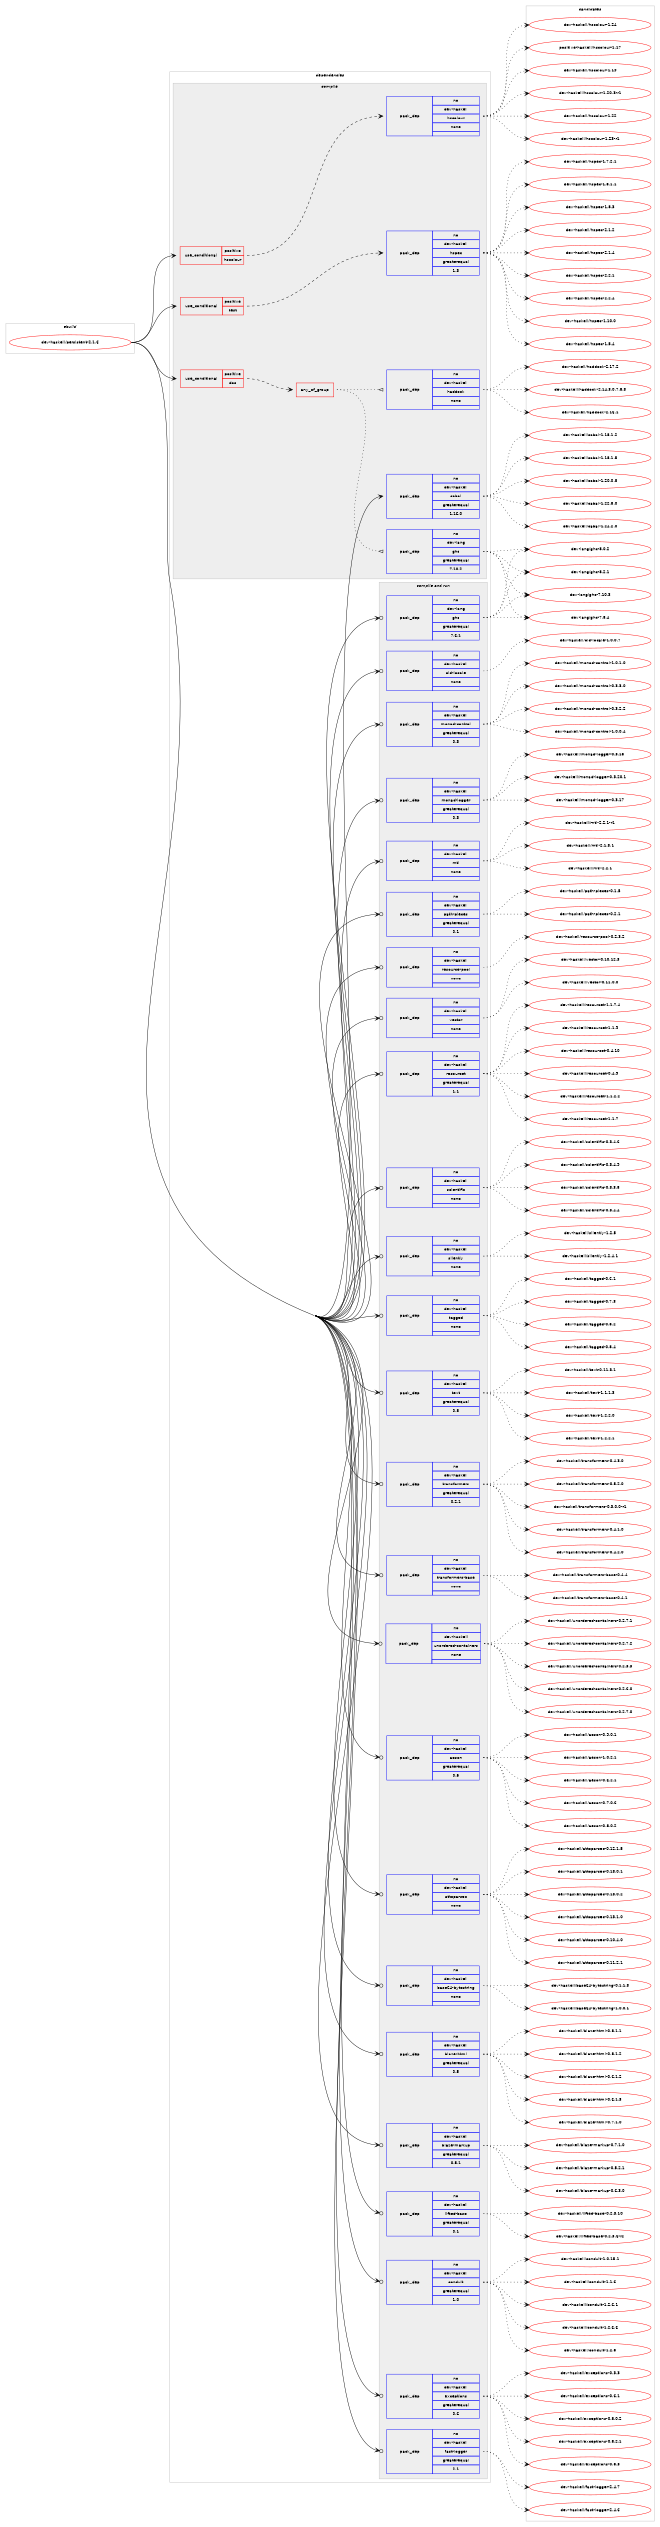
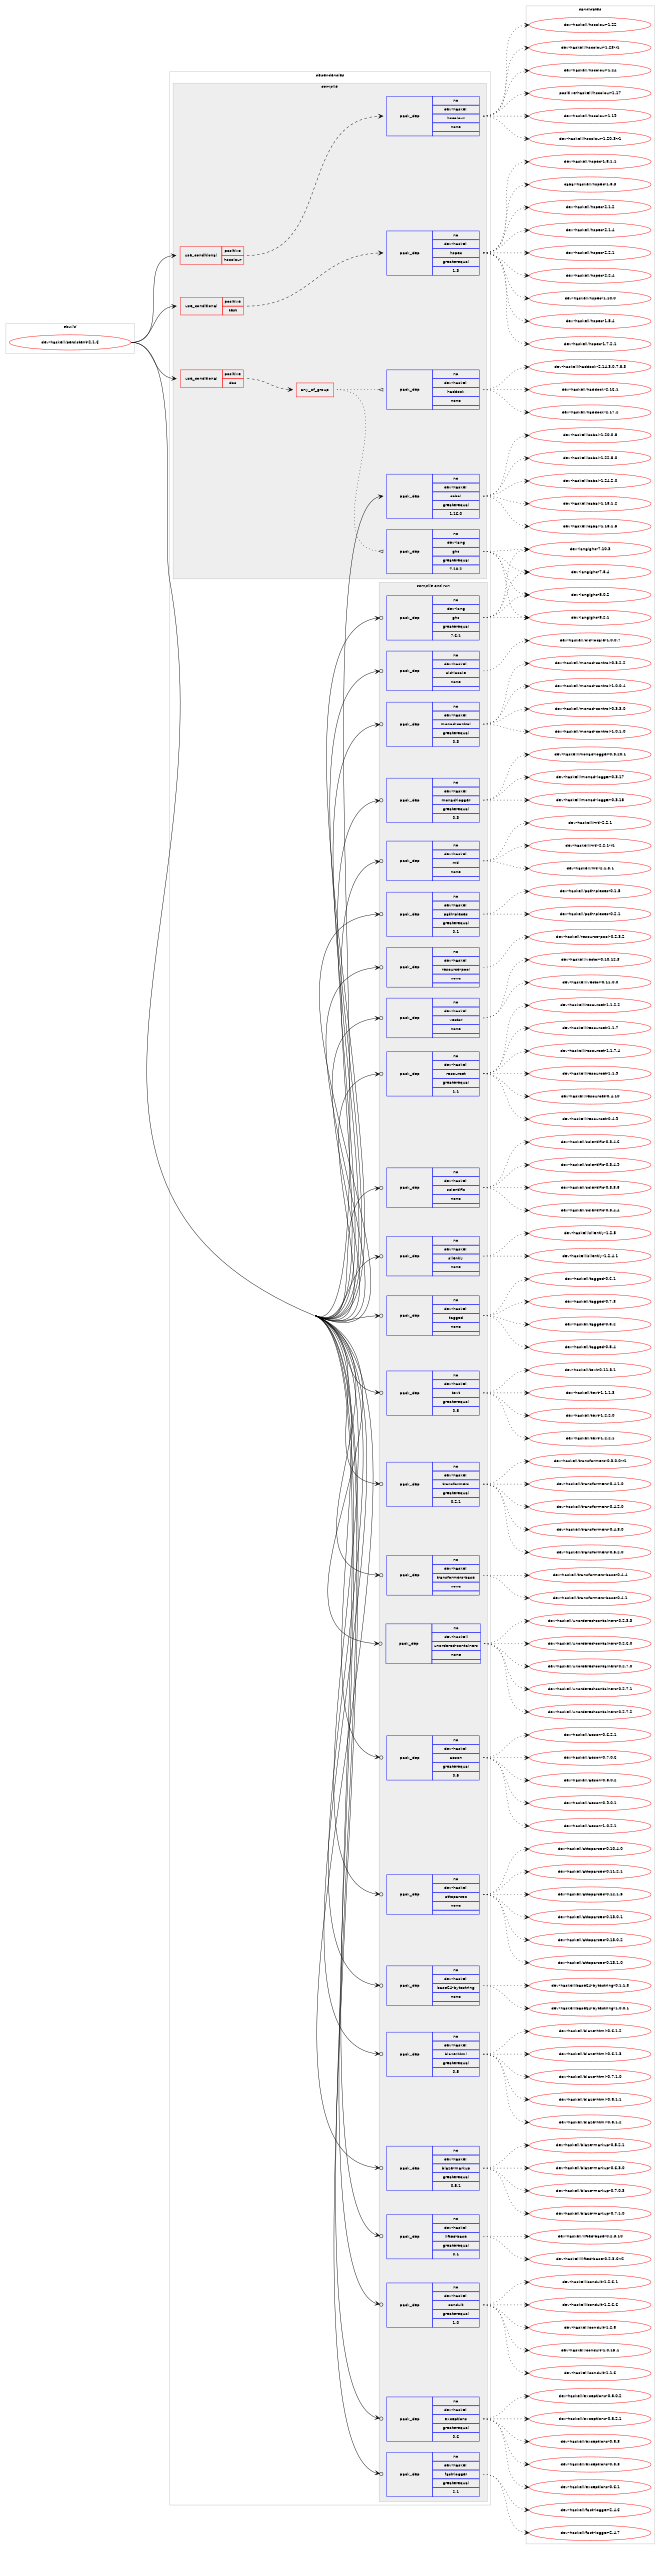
node "dev-haskell/hspec-1.8.3": label "dev-haskell/hspec-1.8.3" -> "cabal-haskell/hspec-1.8.3"
node "dev-haskell/blaze-markup-0.7.0.3": added
